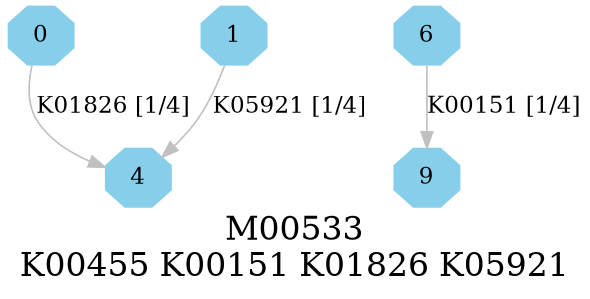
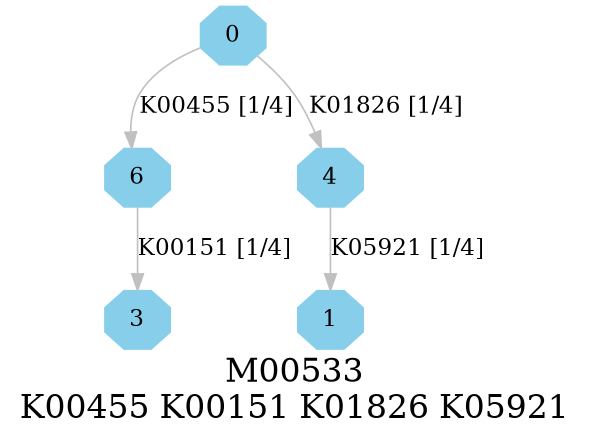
edge "0" -> "6": added, label "K00455 [1/4]"
edge "1" -> "4": reversed
node "9": label "9" -> "3"
